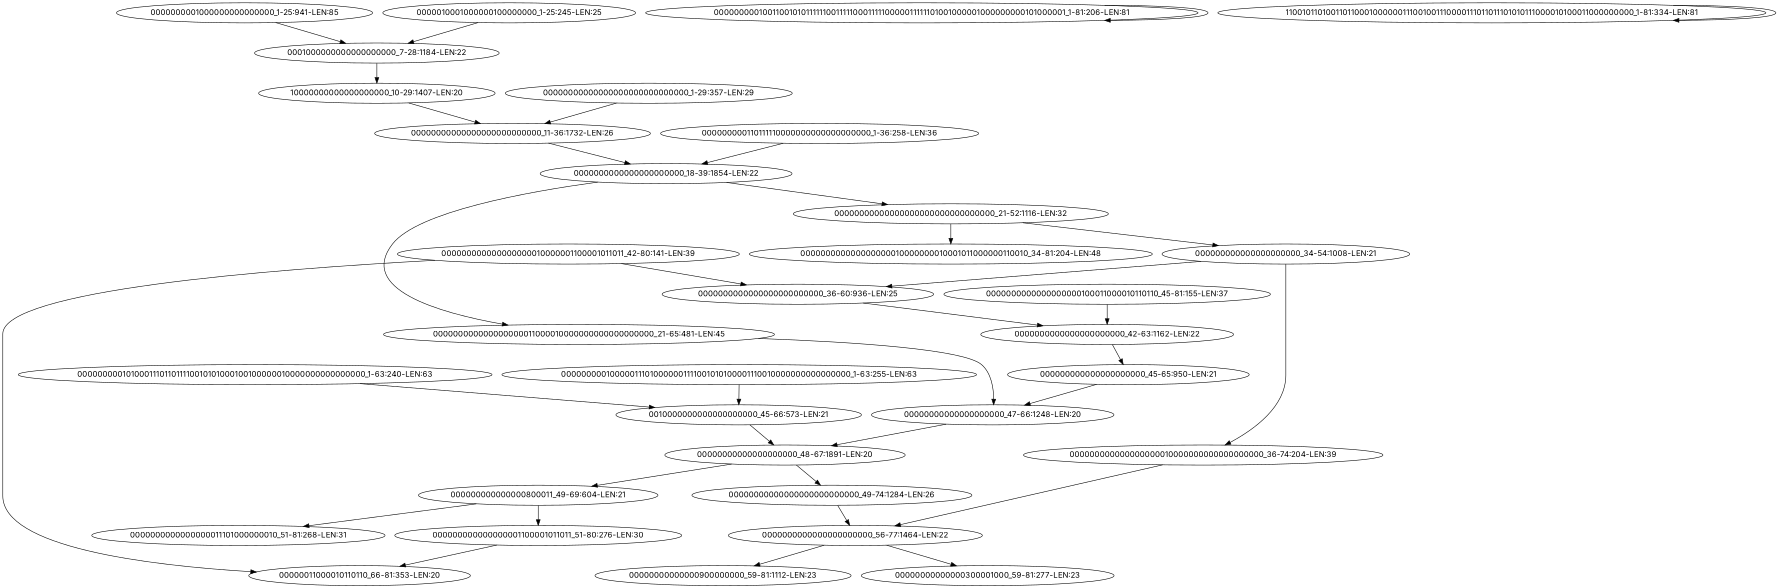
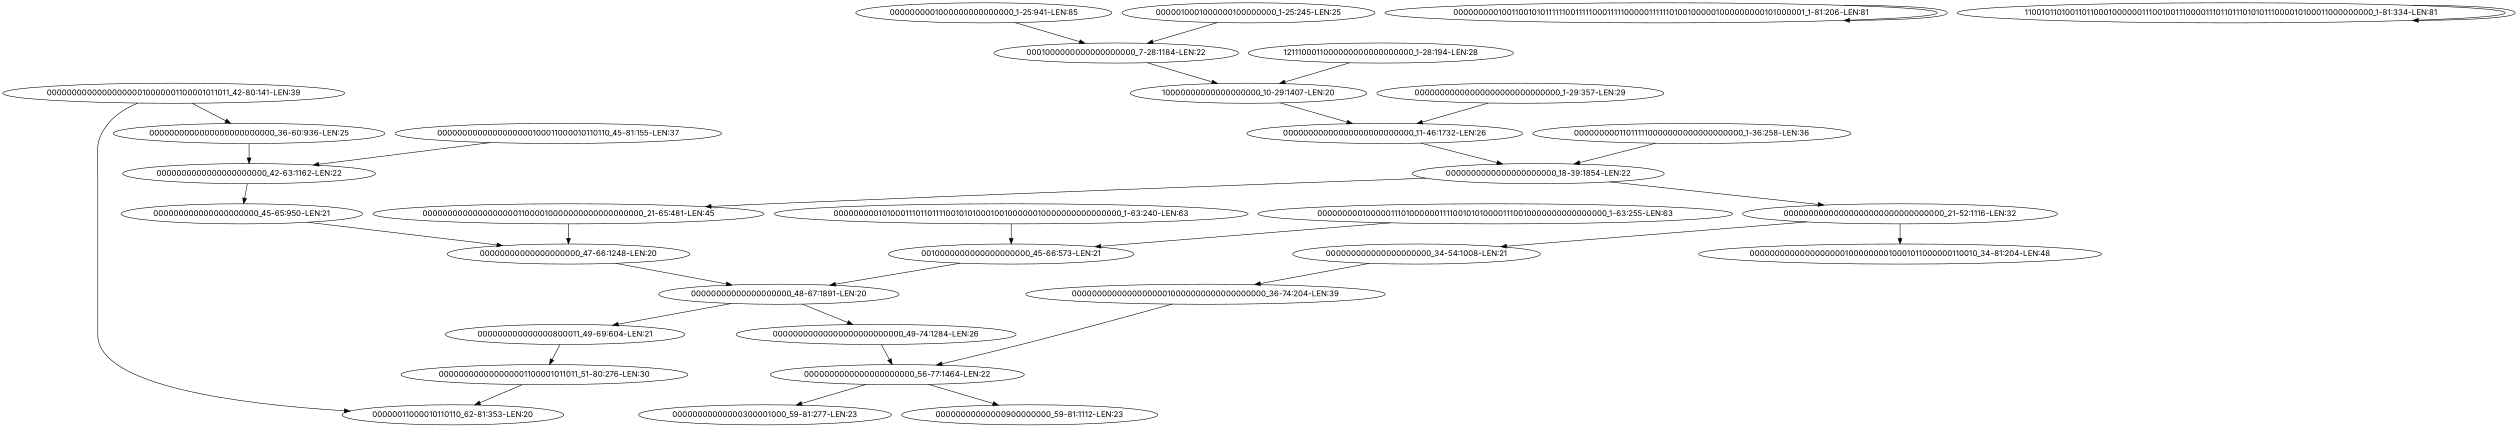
node "1211100011000000000000000000_1-28:194-LEN:28": added
node "00000000000000000000000000_11-36:1732-LEN:26": label "00000000000000000000000000_11-36:1732-LEN:26" -> "00000000000000000000000000_11-46:1732-LEN:26"
edge "000000000000000000000_34-54:1008-LEN:21" -> "0000000000000000000000000_36-60:936-LEN:25": removed
node "0000000000000000011101000000010_51-81:268-LEN:31": removed
node "00000011000010110110_66-81:353-LEN:20": label "00000011000010110110_66-81:353-LEN:20" -> "00000011000010110110_62-81:353-LEN:20"
